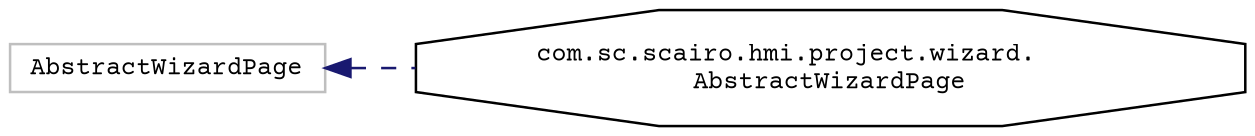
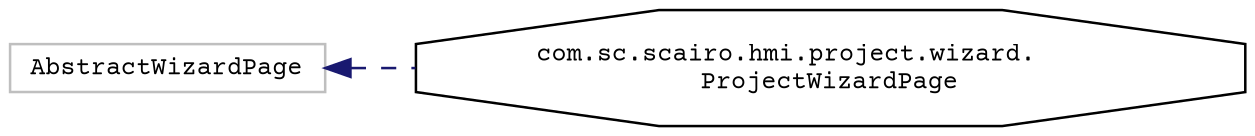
node "com.sc.scairo.hmi.project.wizard. AbstractWizardPage": label "com.sc.scairo.hmi.project.wizard. AbstractWizardPage" -> "com.sc.scairo.hmi.project.wizard. ProjectWizardPage"
